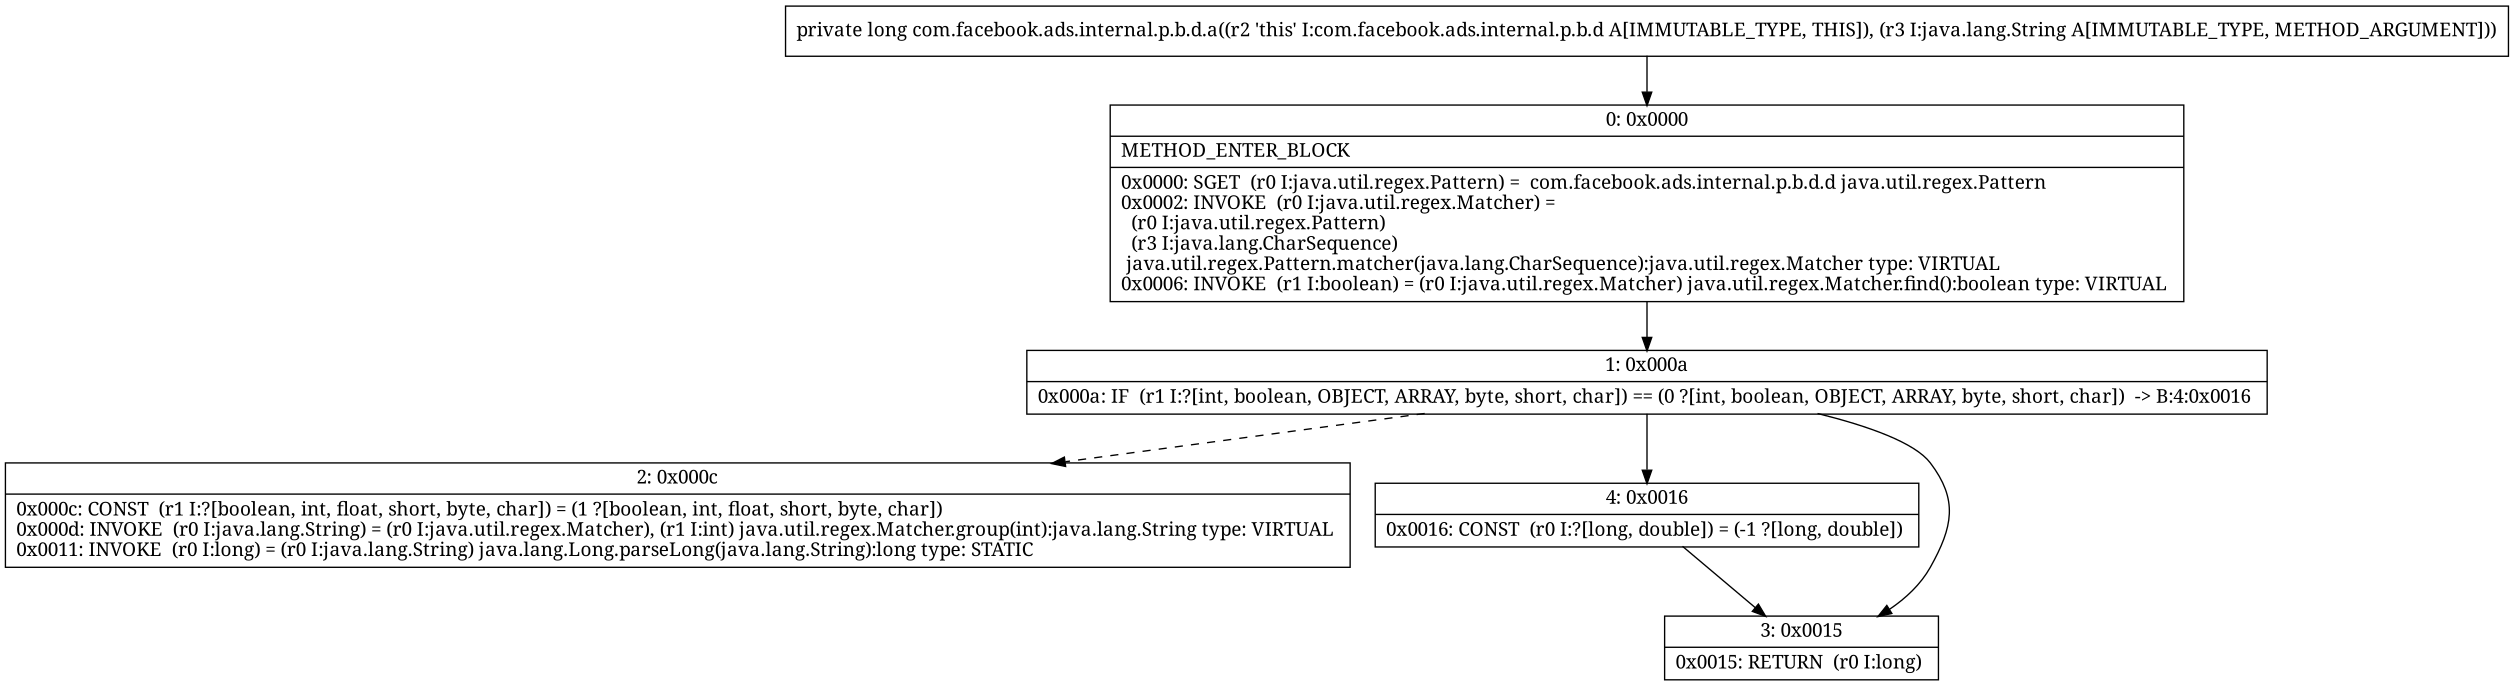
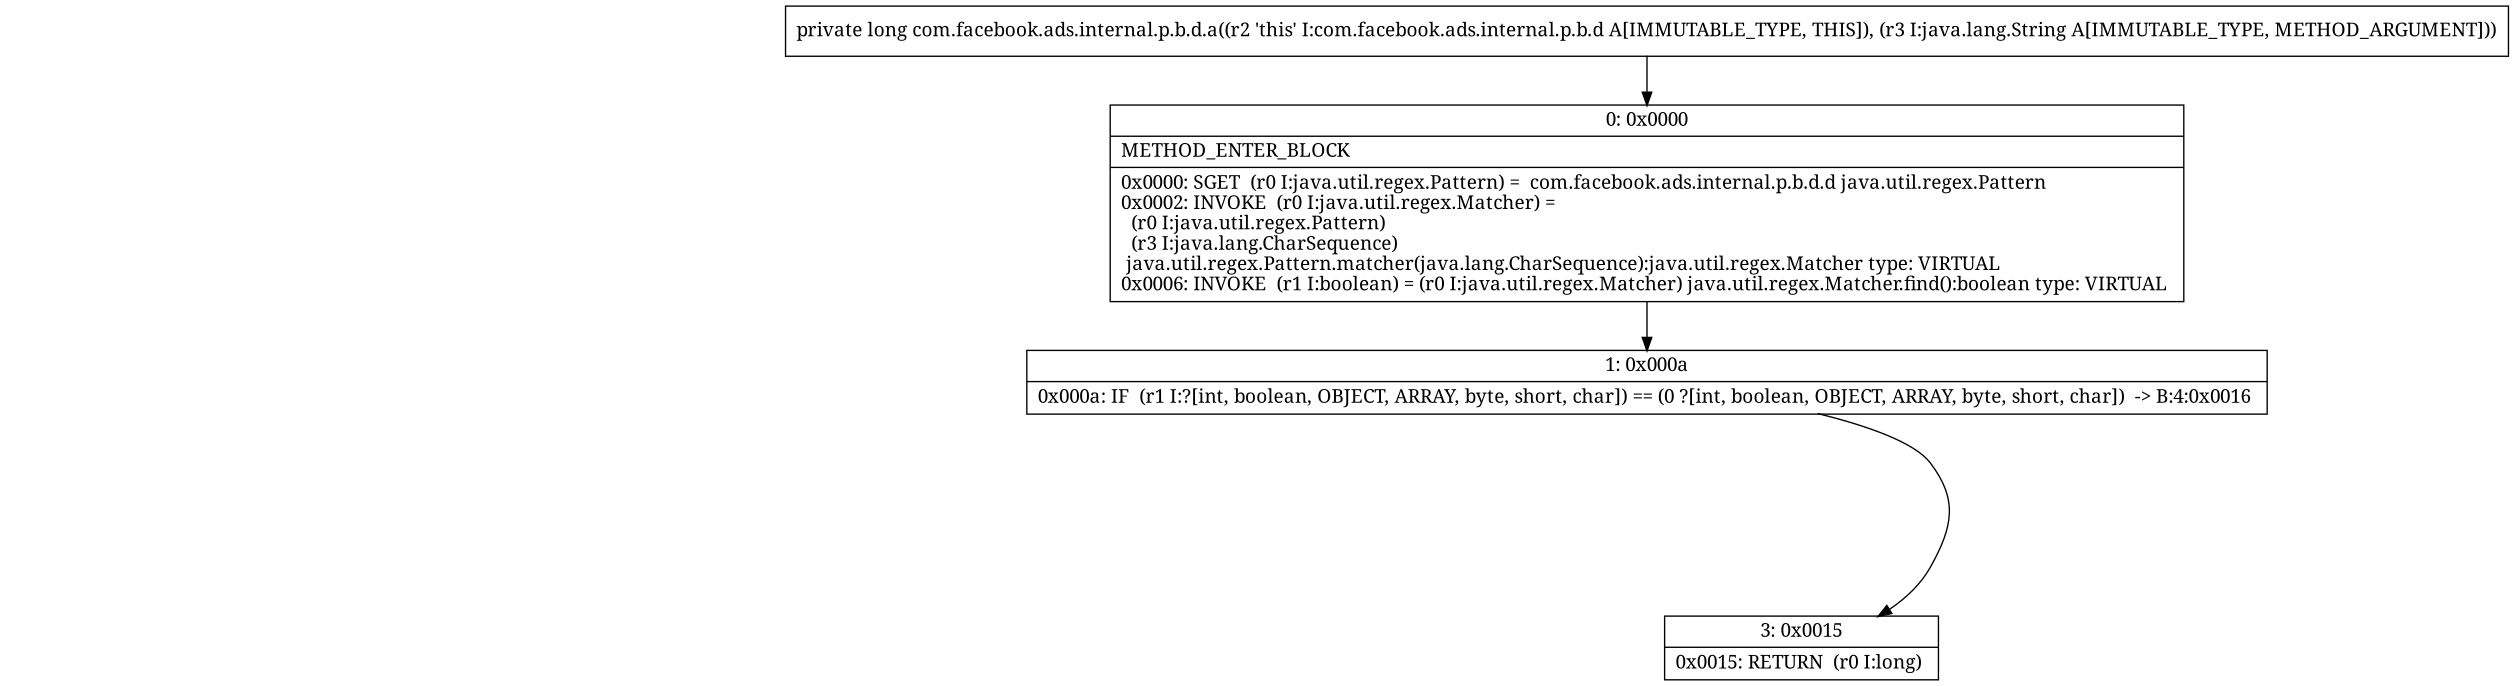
node "2: 0x000c": removed
node "4: 0x0016": removed
